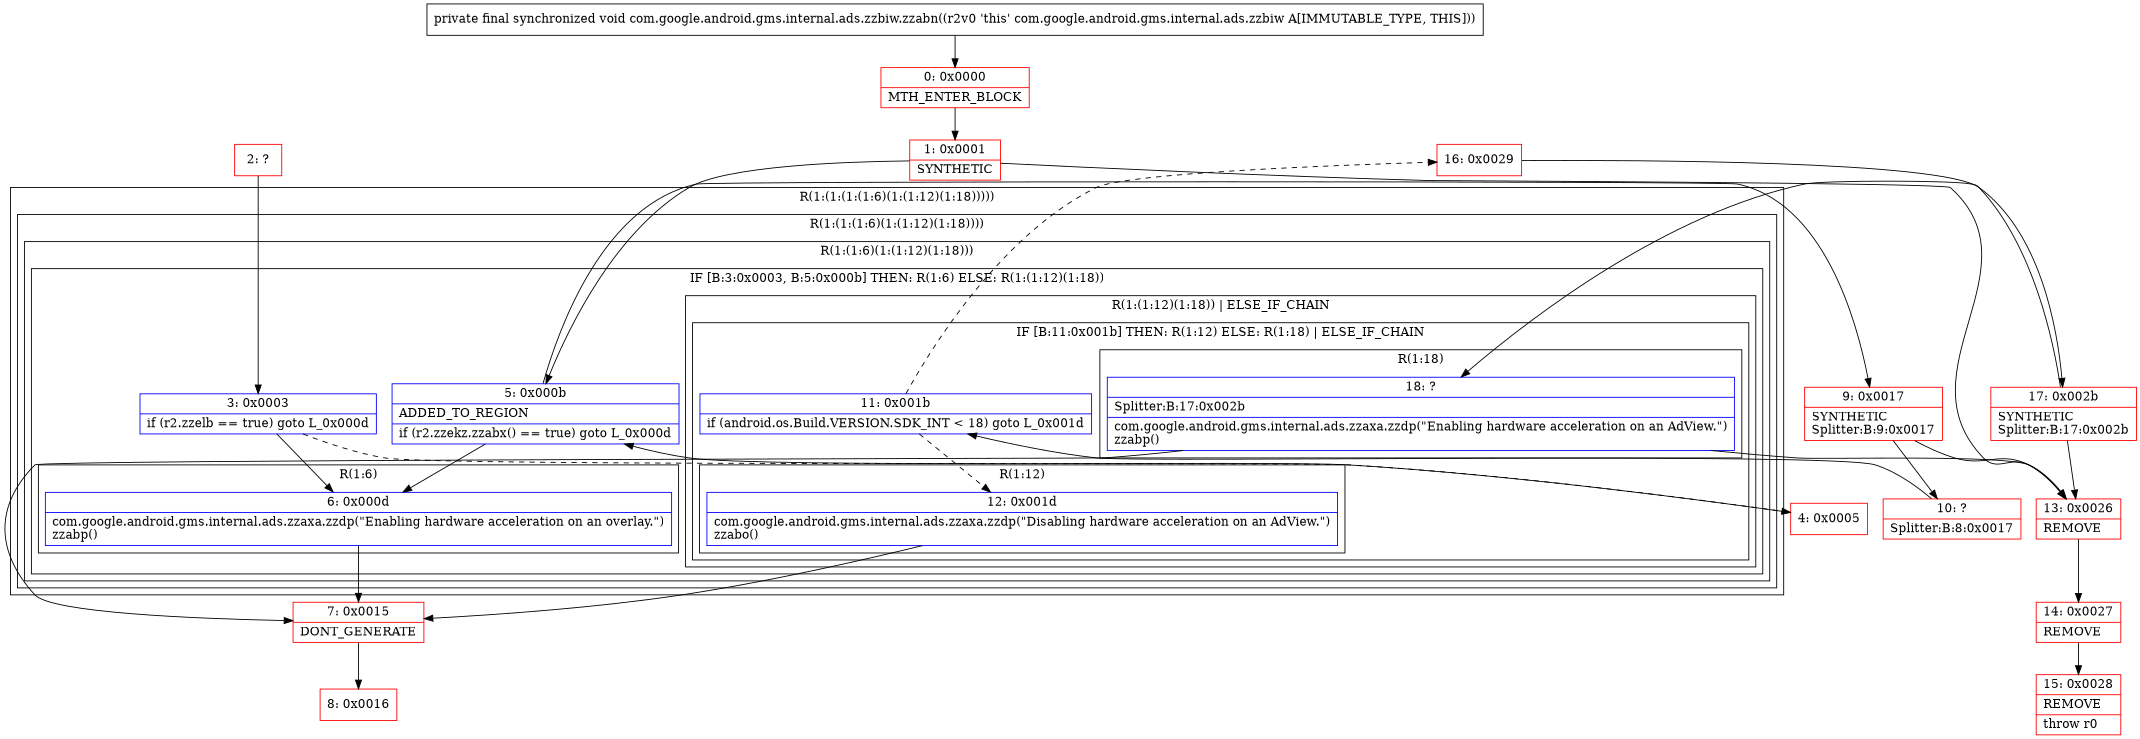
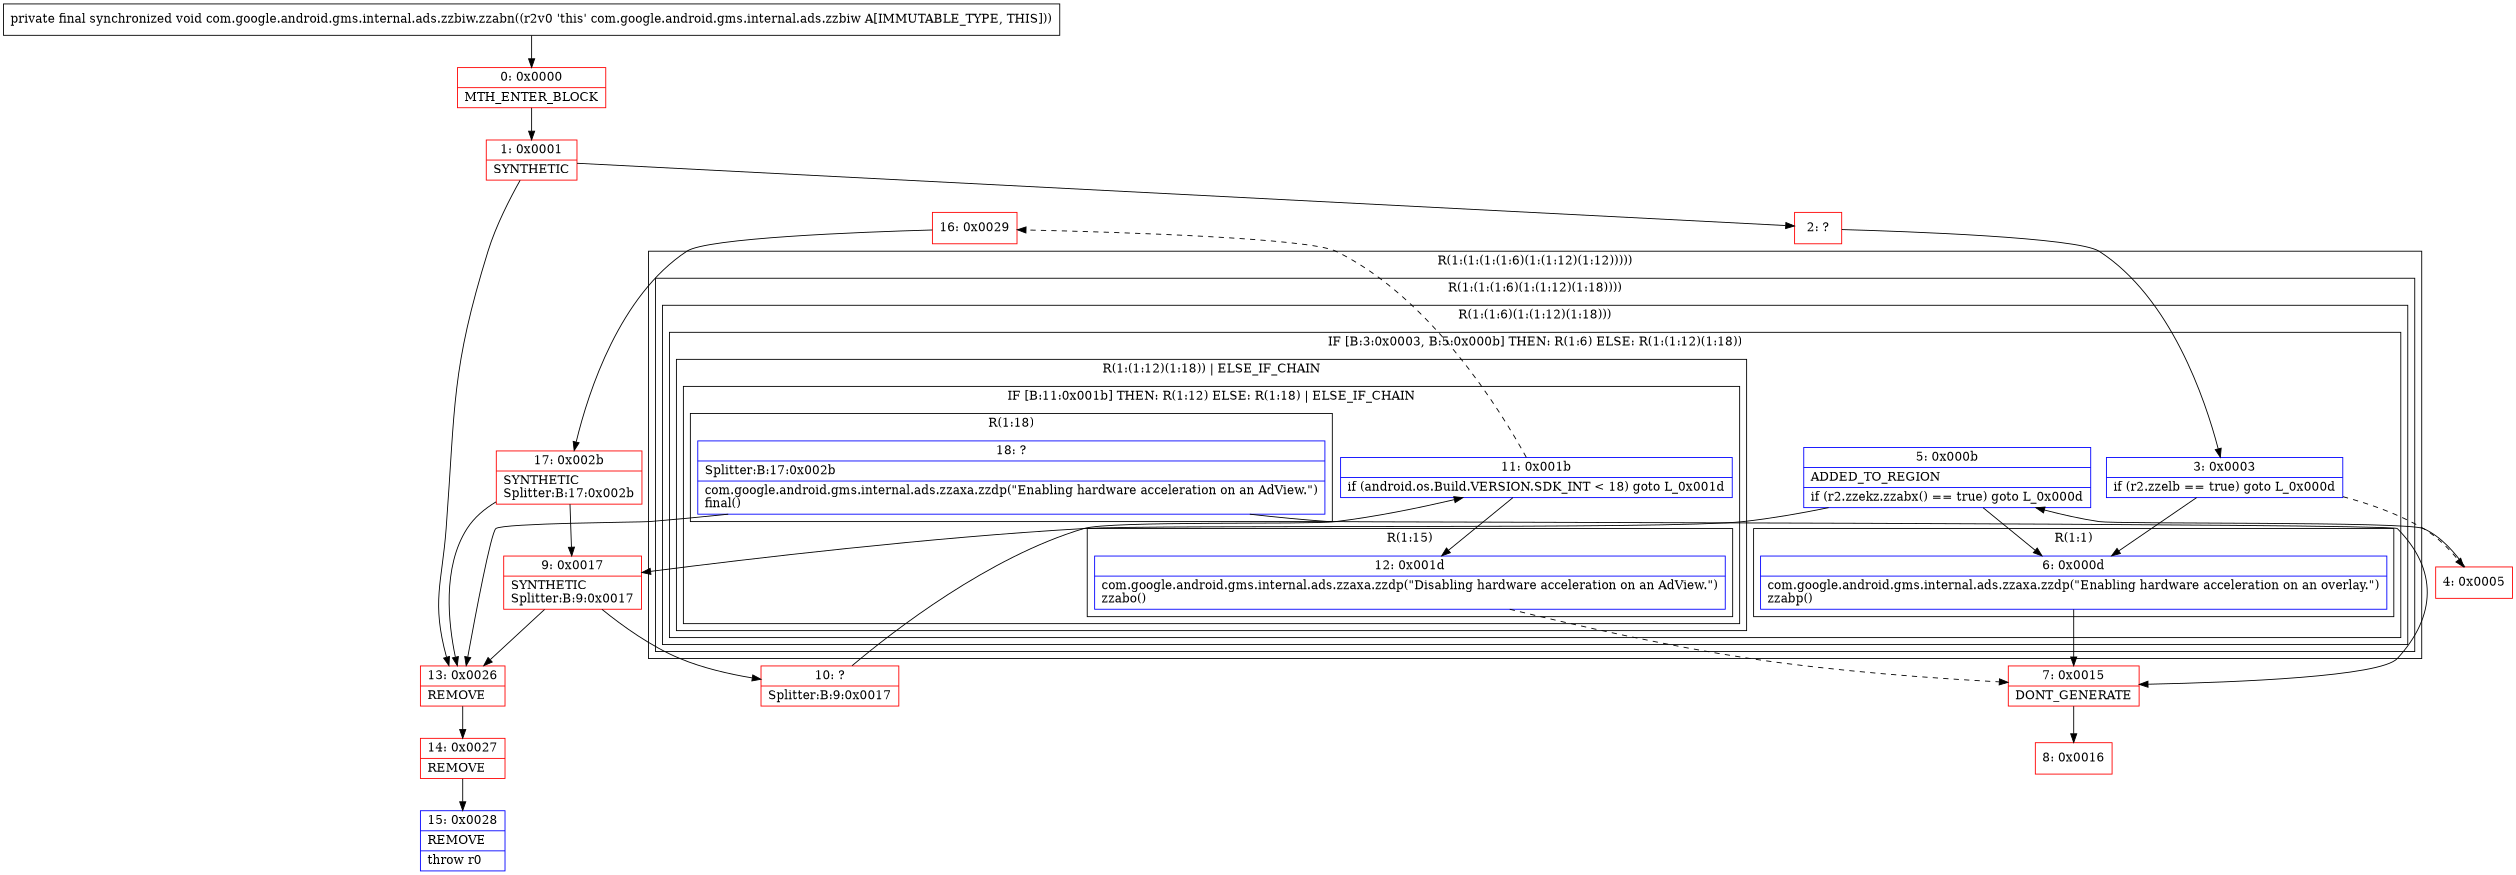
edge "1: 0x0001" -> "5: 0x000b": now "1: 0x0001" -> "2: ?"
cluster "R(1:(1:(1:(1:6)(1:(1:12)(1:18)))))": label "R(1:(1:(1:(1:6)(1:(1:12)(1:18)))))" -> "R(1:(1:(1:(1:6)(1:(1:12)(1:12)))))"
edge "17: 0x002b" -> "18: ?": now "17: 0x002b" -> "9: 0x0017"
node "18: ?": text "zzabp()" -> "final()"
edge "11: 0x001b" -> "12: 0x001d": style dashed -> solid
cluster "R(1:6)": label "R(1:6)" -> "R(1:1)"
cluster "R(1:12)": label "R(1:12)" -> "R(1:15)"
node "10: ?": text "Splitter:B:8:0x0017" -> "Splitter:B:9:0x0017"
edge "12: 0x001d" -> "7: 0x0015": style solid -> dashed
node "15: 0x0028": color red -> blue
